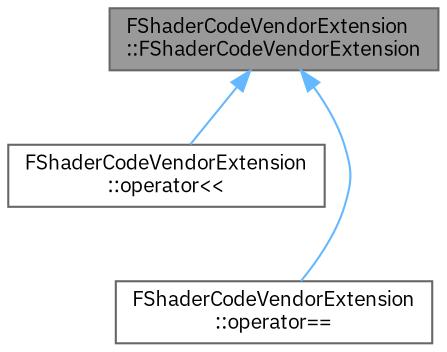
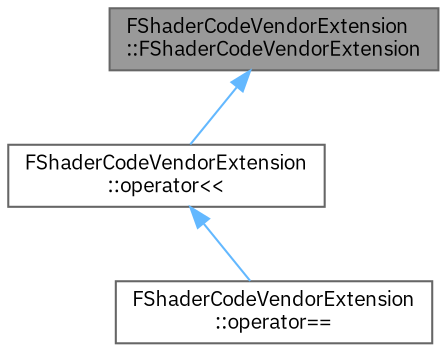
edge "FShaderCodeVendorExtension ::operator==" -> "FShaderCodeVendorExtension ::FShaderCodeVendorExtension": now "FShaderCodeVendorExtension ::operator==" -> "FShaderCodeVendorExtension ::operator<<"
